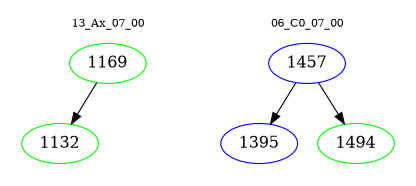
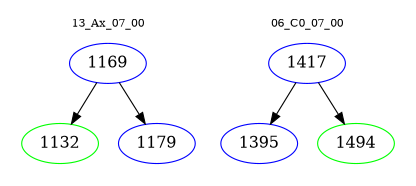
node "1169": color green -> blue
node "1457": label "1457" -> "1417"
node "1179": added
